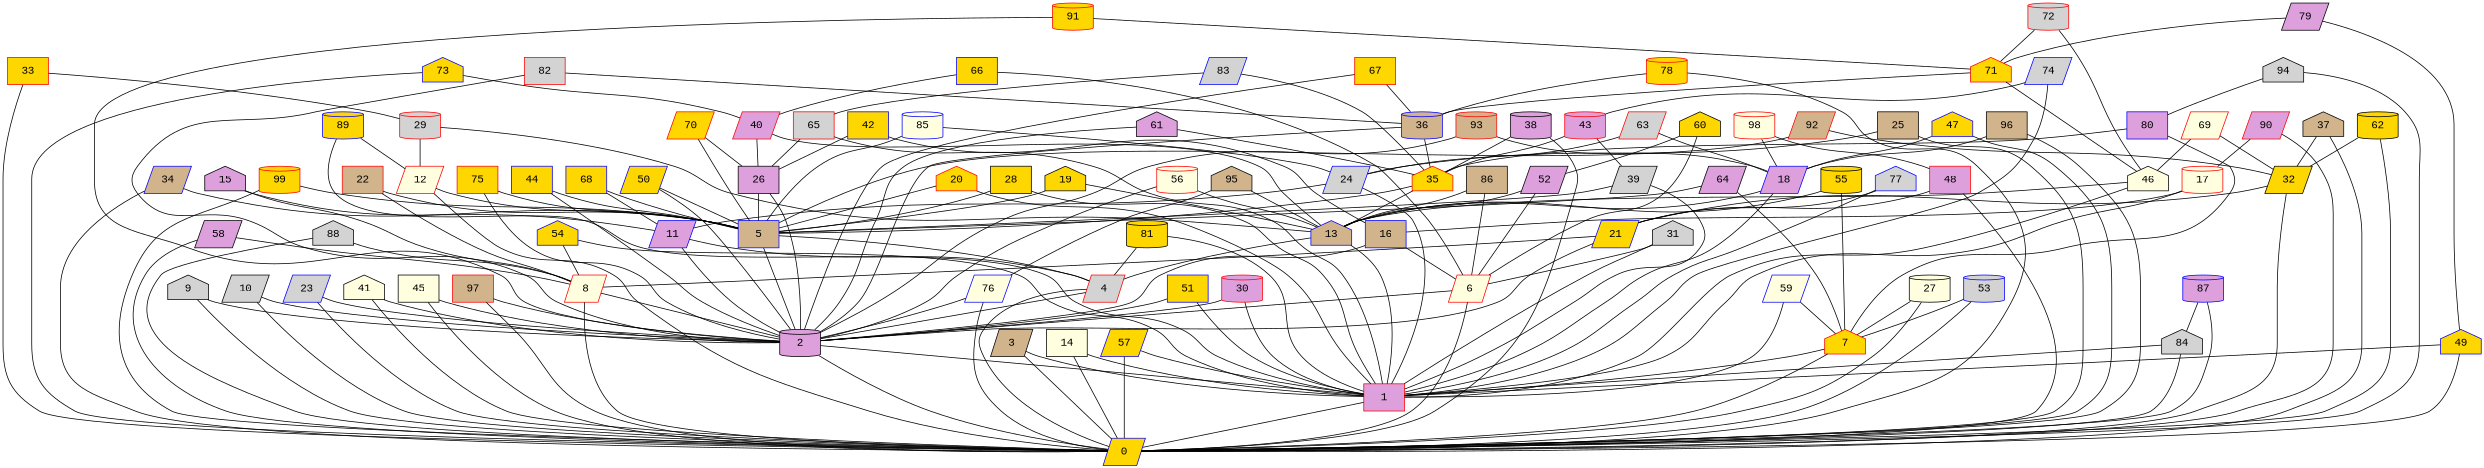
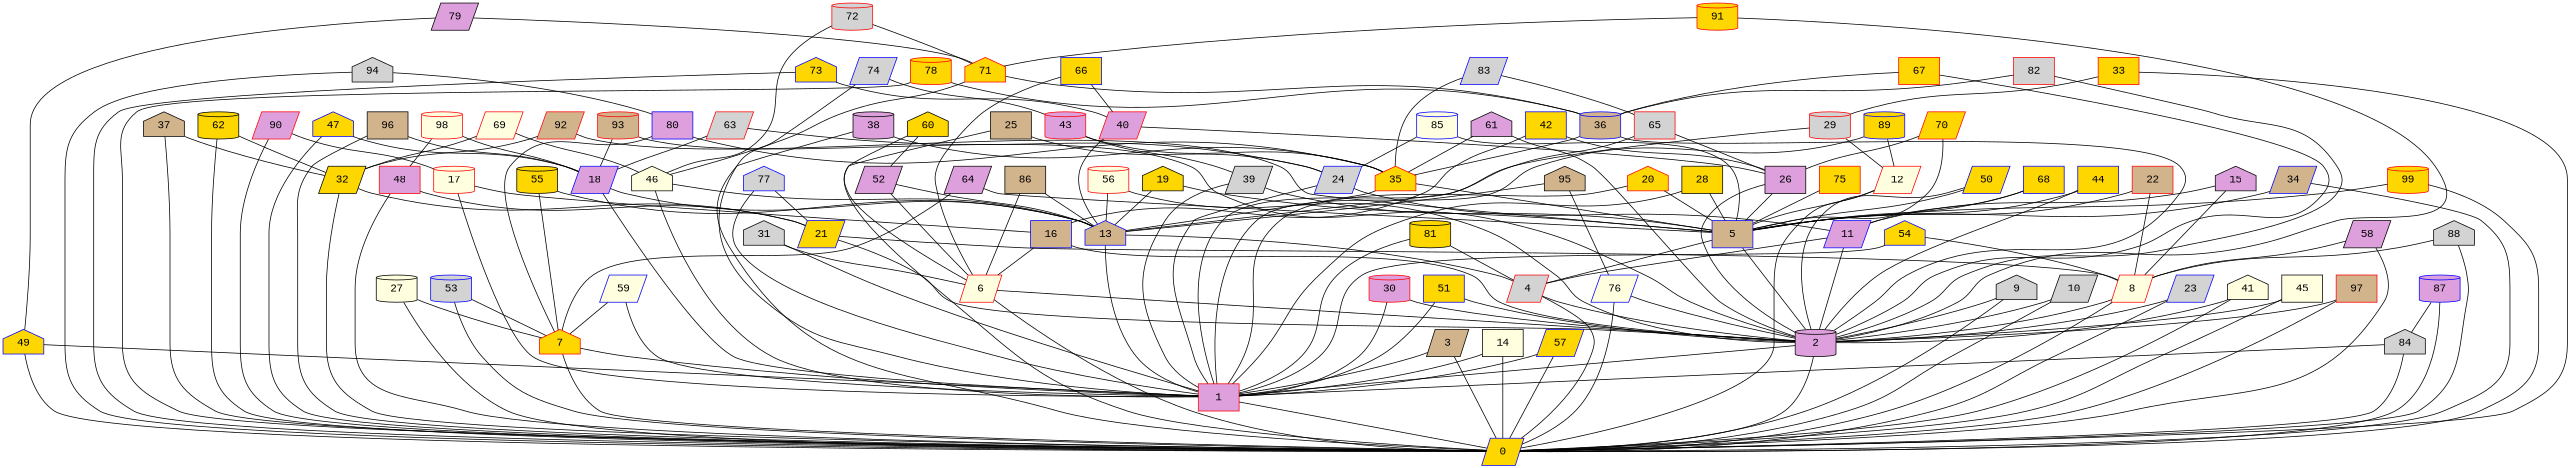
edge "75" -- "2": removed
